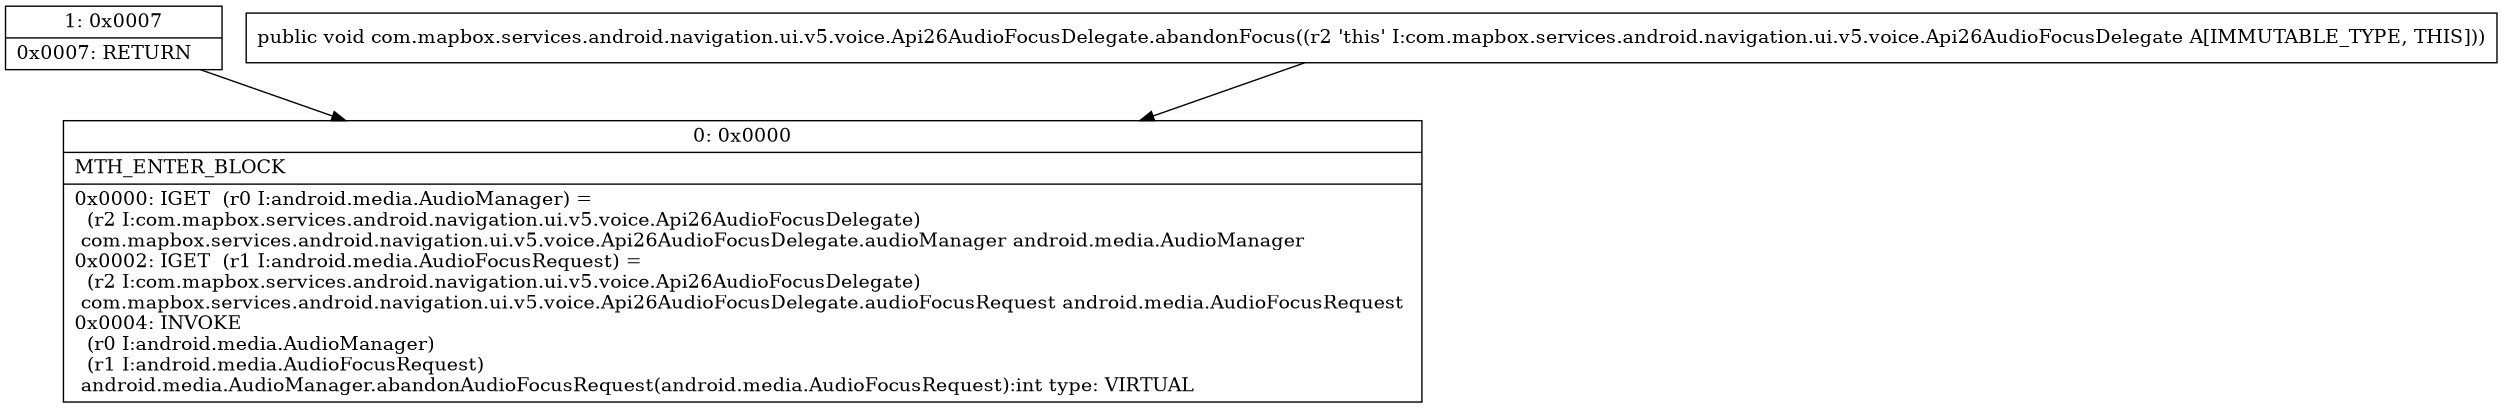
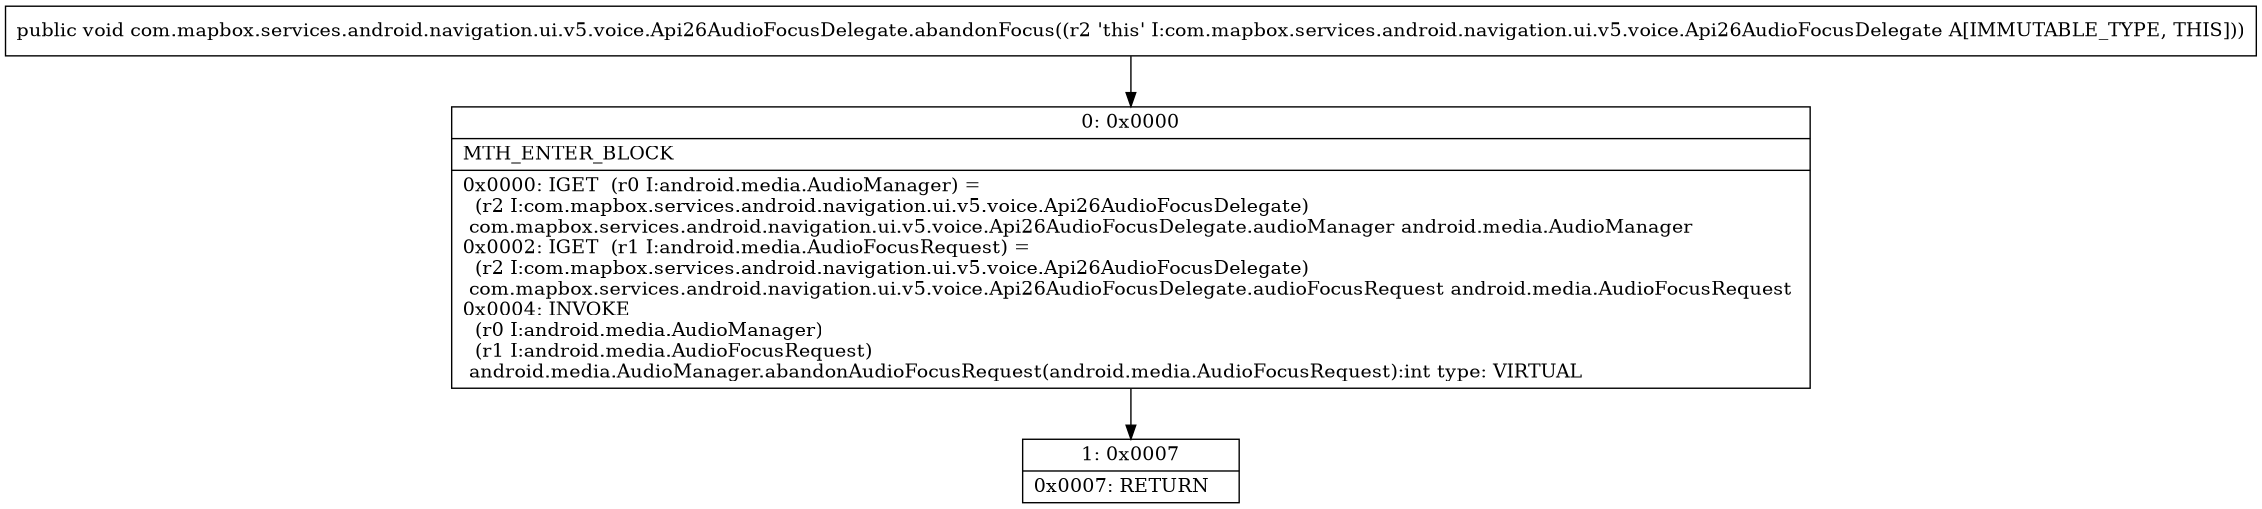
edge "1: 0x0007" -> "0: 0x0000": reversed
